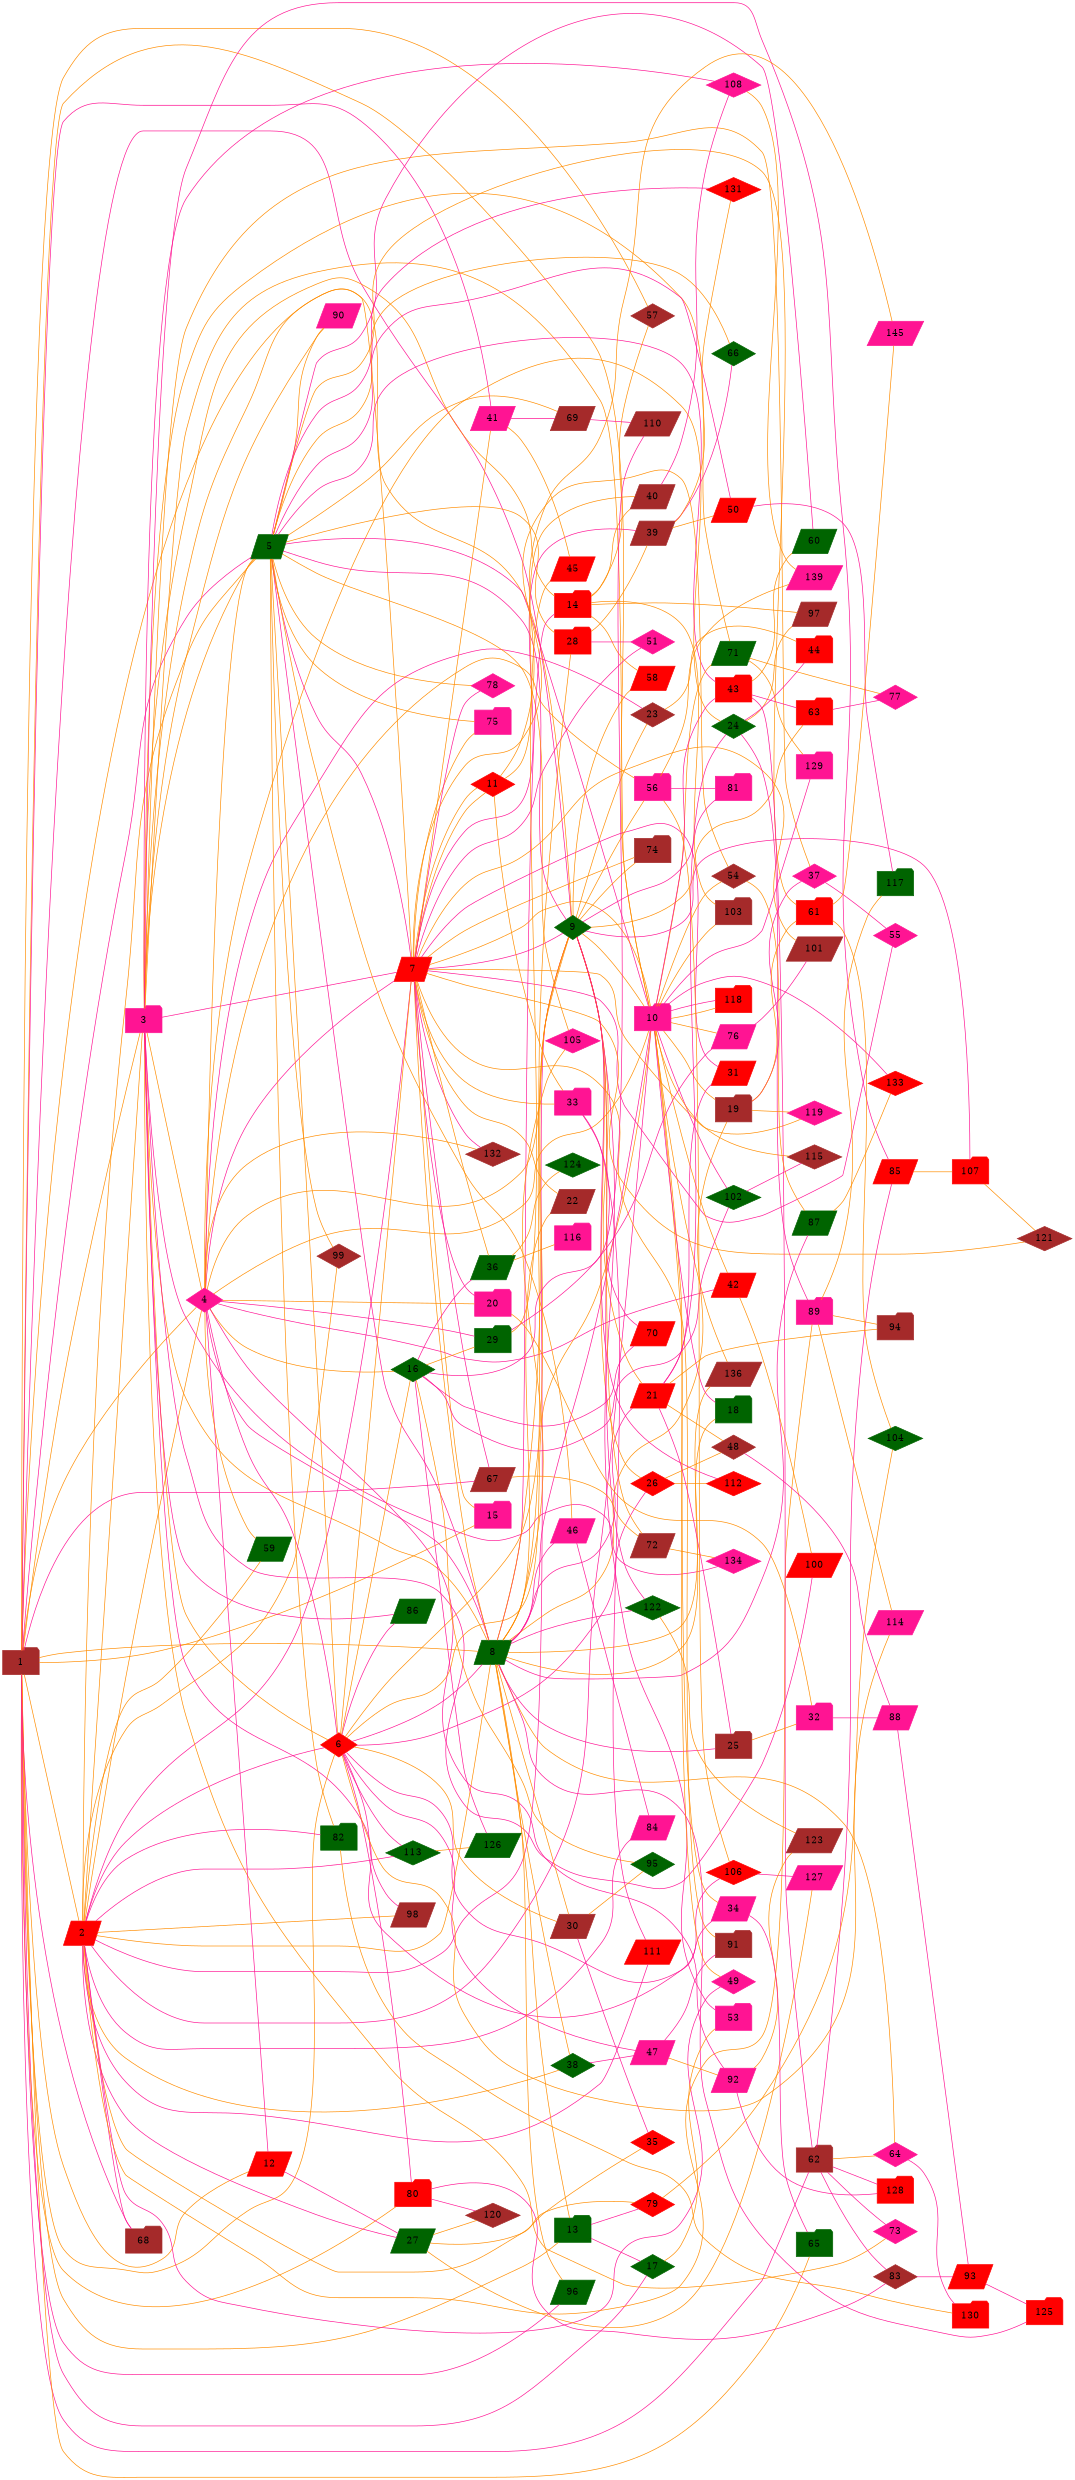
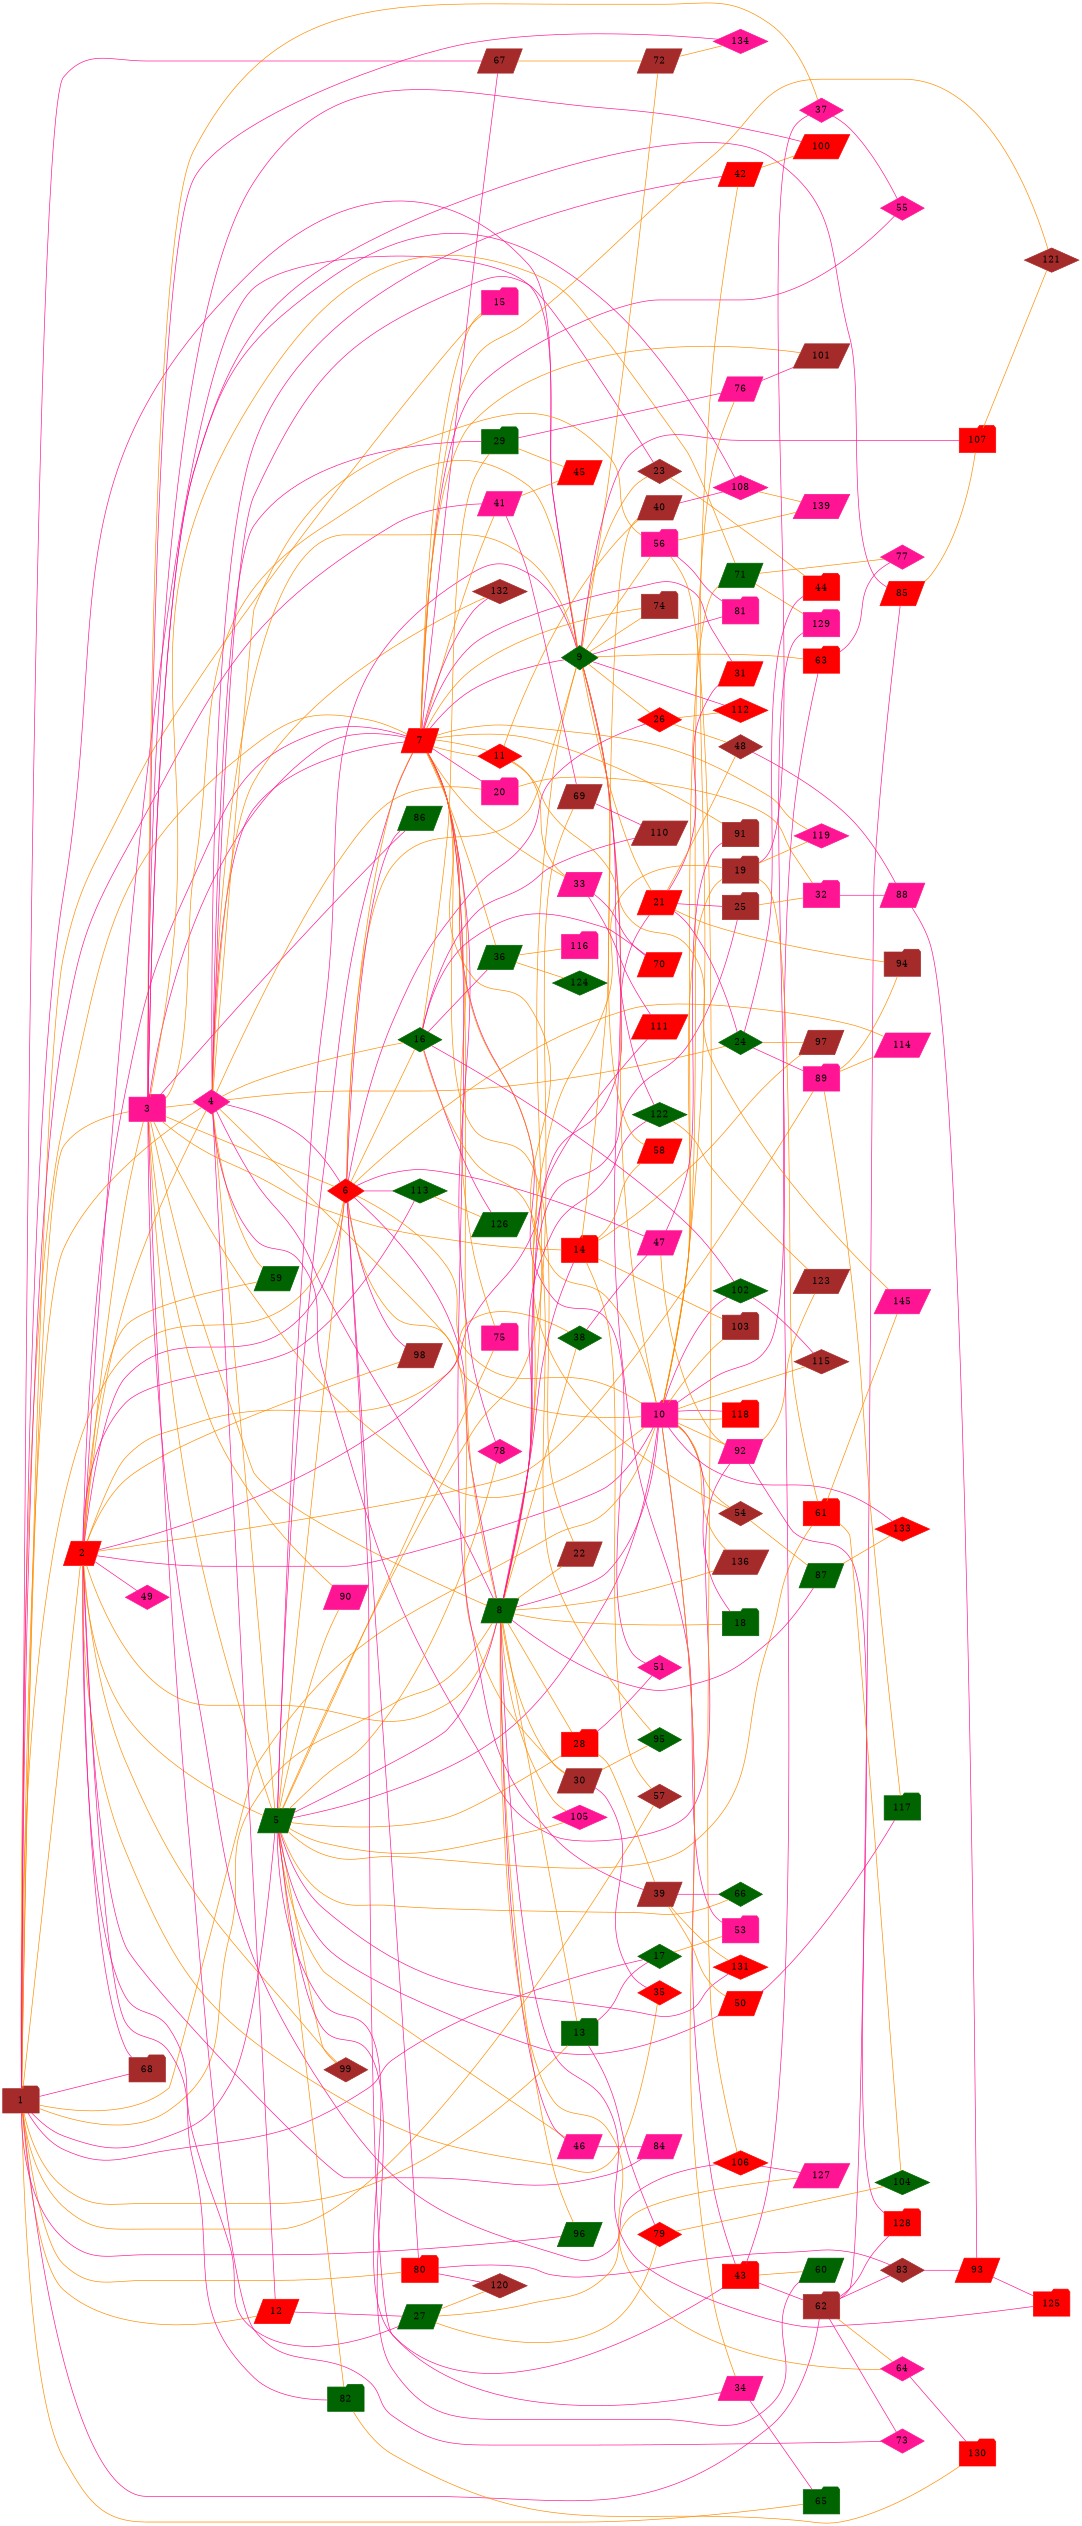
node "33": shape folder -> parallelogram
edge "10" -- "49": now "10" -- "92"
edge "3" -- "73": color darkorange -> deeppink
